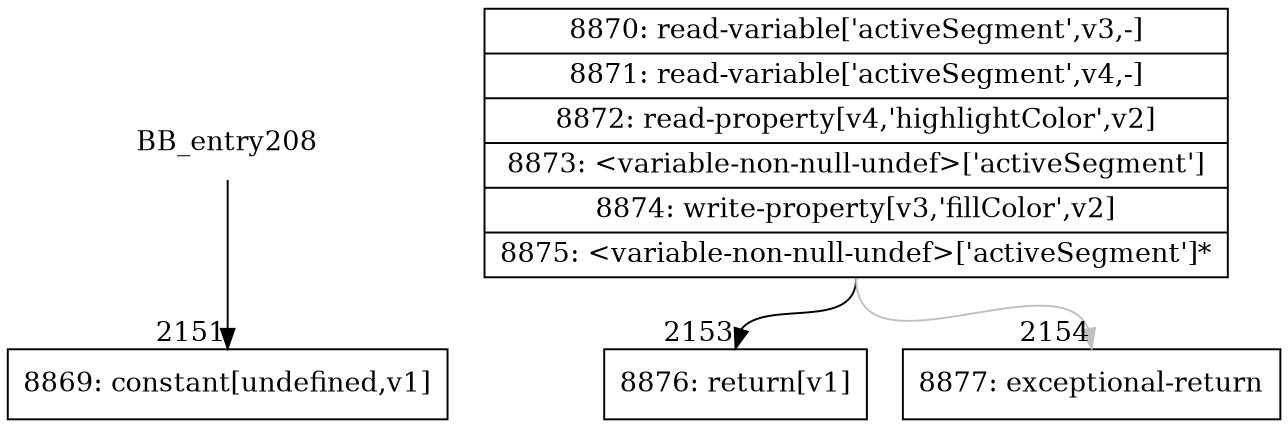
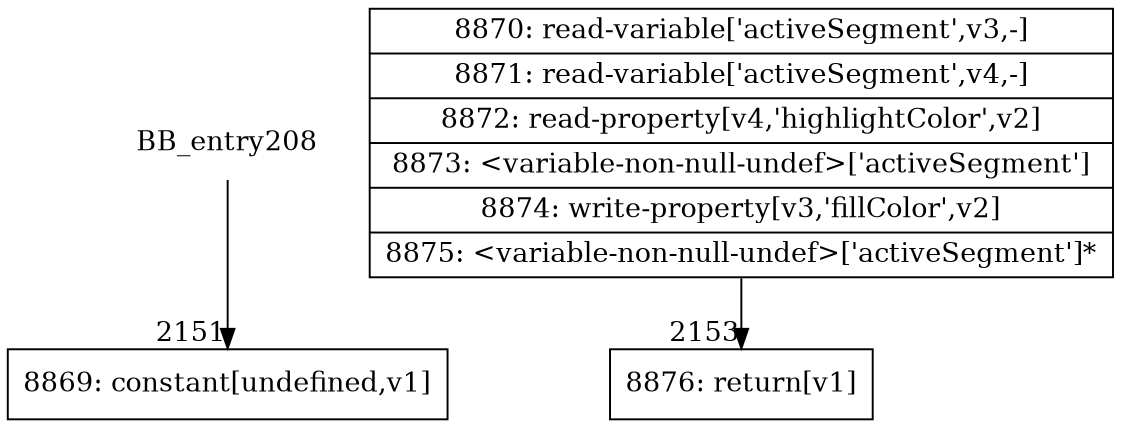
node "8877: exceptional-return": removed
